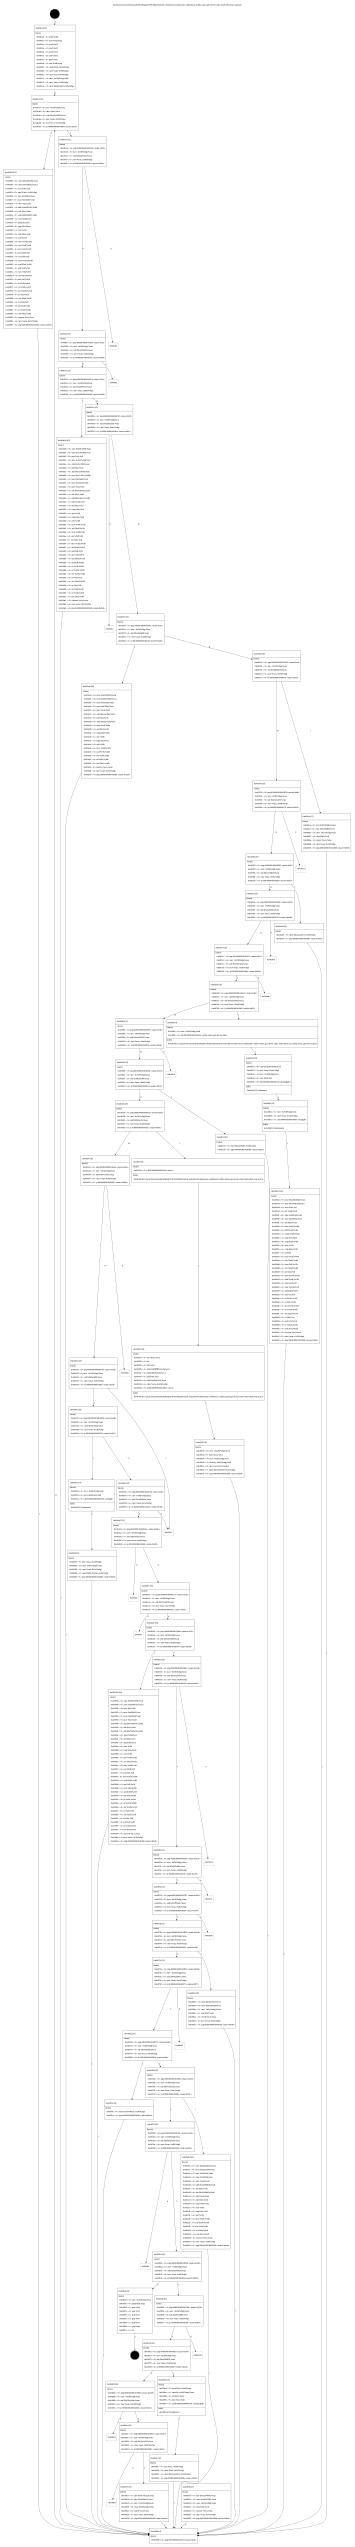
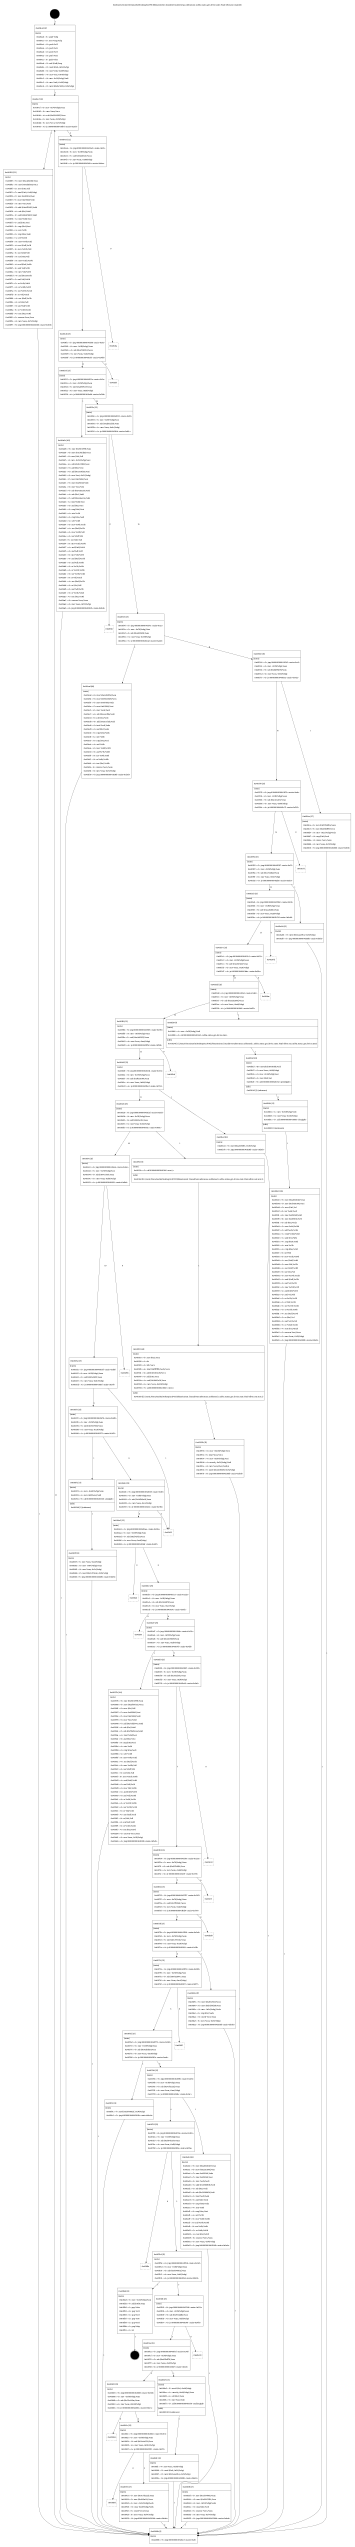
edge "0x4015c4 [25]" -> "0x4015dd [25]": reversed
